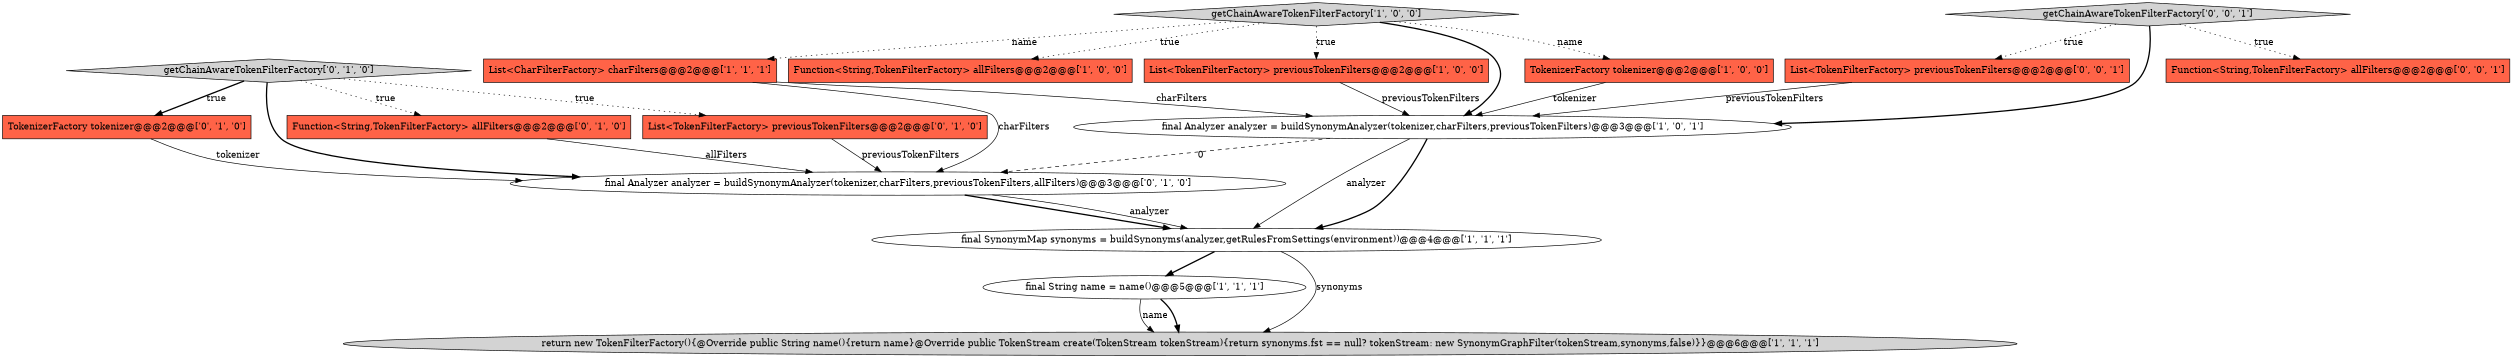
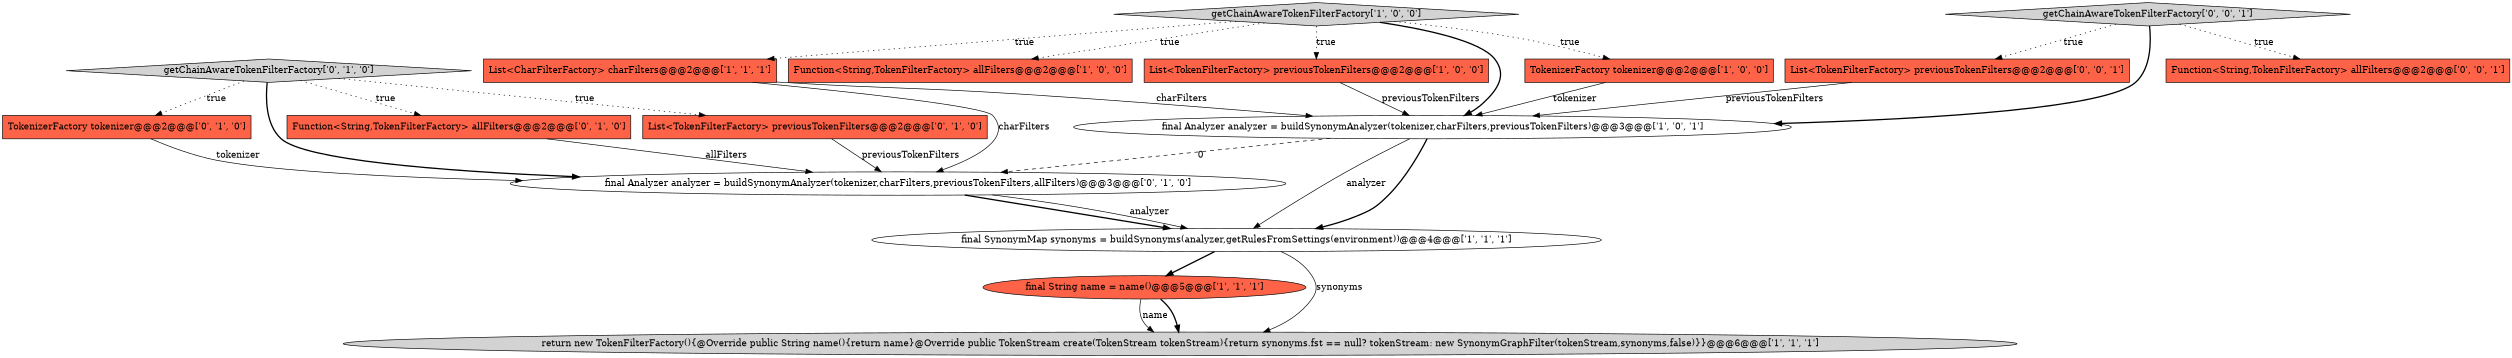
edge "getChainAwareTokenFilterFactory['1', '0', '0']" -> "List<CharFilterFactory> charFilters@@@2@@@['1', '1', '1']": label "name" -> "true"
edge "getChainAwareTokenFilterFactory['1', '0', '0']" -> "TokenizerFactory tokenizer@@@2@@@['1', '0', '0']": label "name" -> "true"
edge "getChainAwareTokenFilterFactory['0', '1', '0']" -> "TokenizerFactory tokenizer@@@2@@@['0', '1', '0']": style bold -> dotted
node "final String name = name()@@@5@@@['1', '1', '1']": fillcolor white -> tomato
